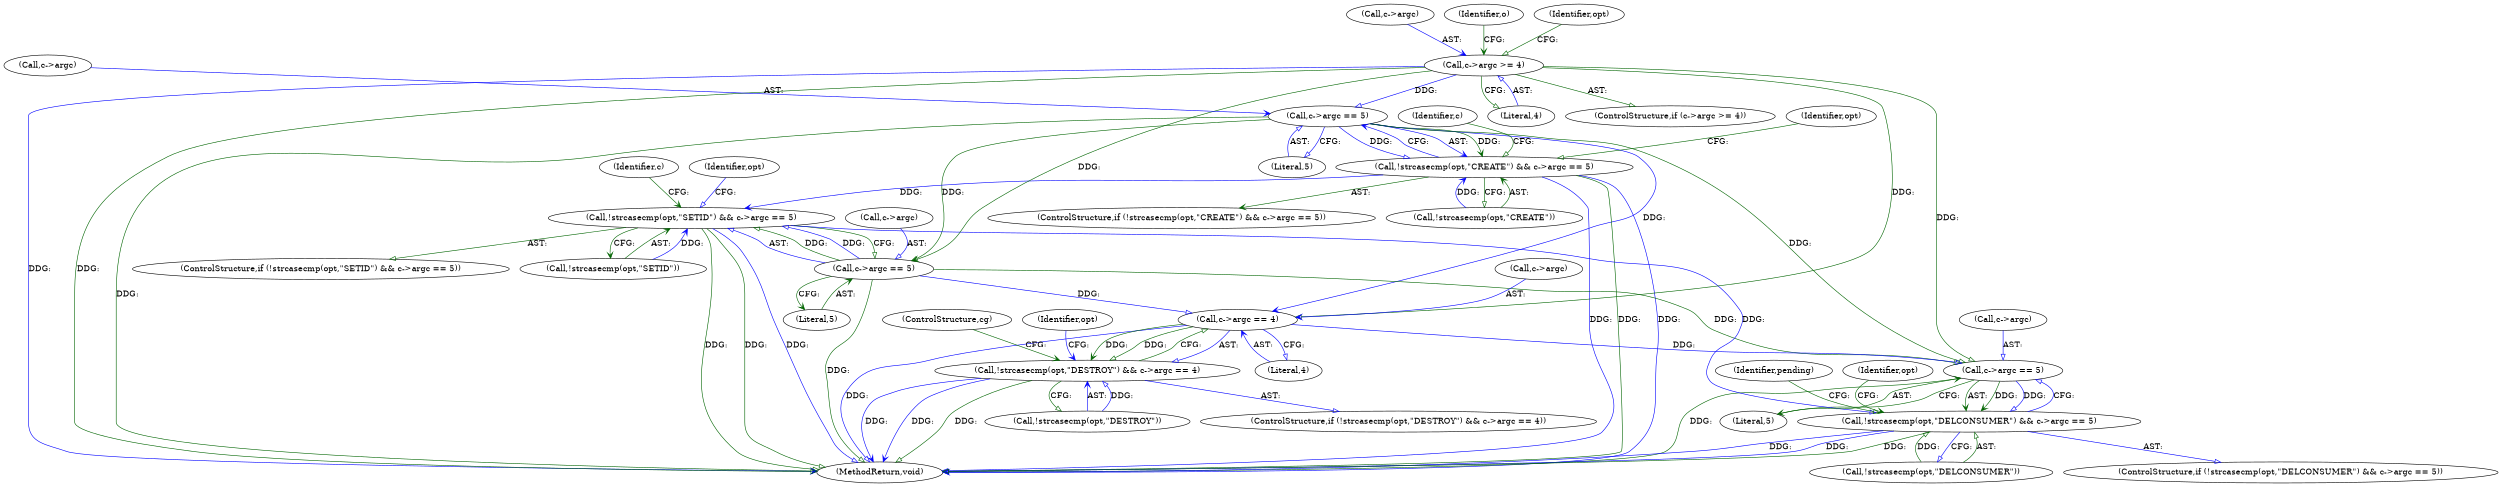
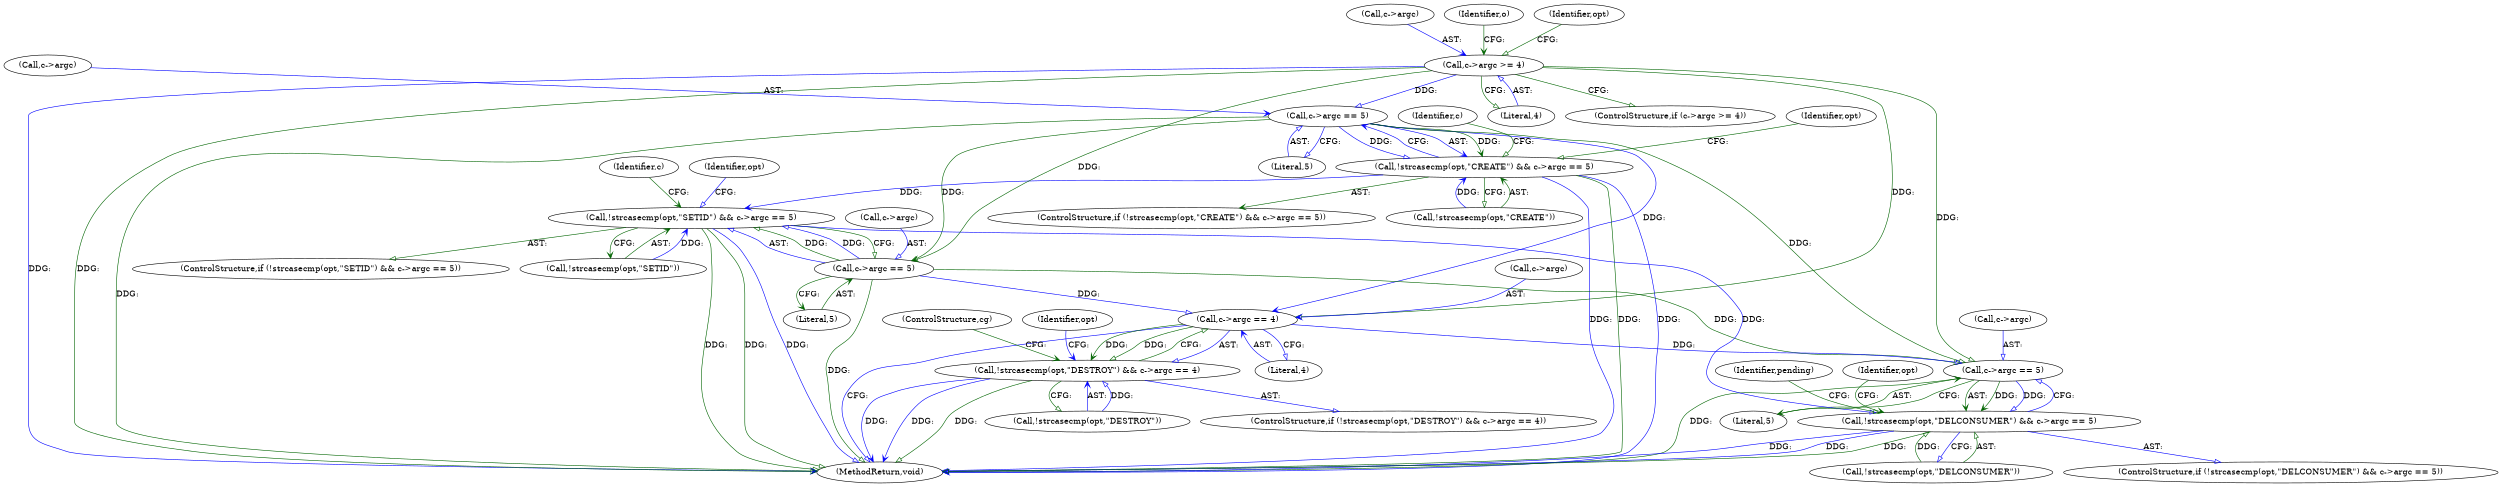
edge "(Call,c->argc >= 4)" -> "(ControlStructure,if (c->argc >= 4))": label "AST: " -> "CFG: "
edge "(Call,c->argc == 4)" -> "(MethodReturn,void)": label "DDG: " -> "CFG: "
